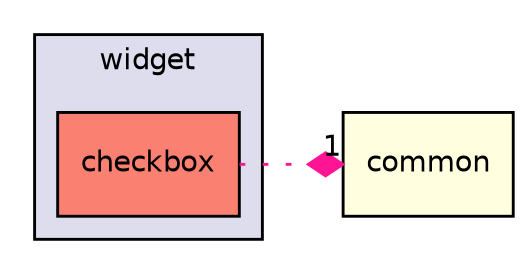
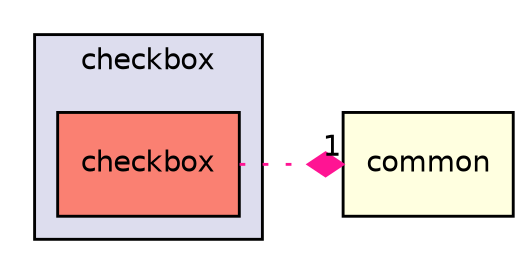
cluster "widget": label "widget" -> "checkbox"
